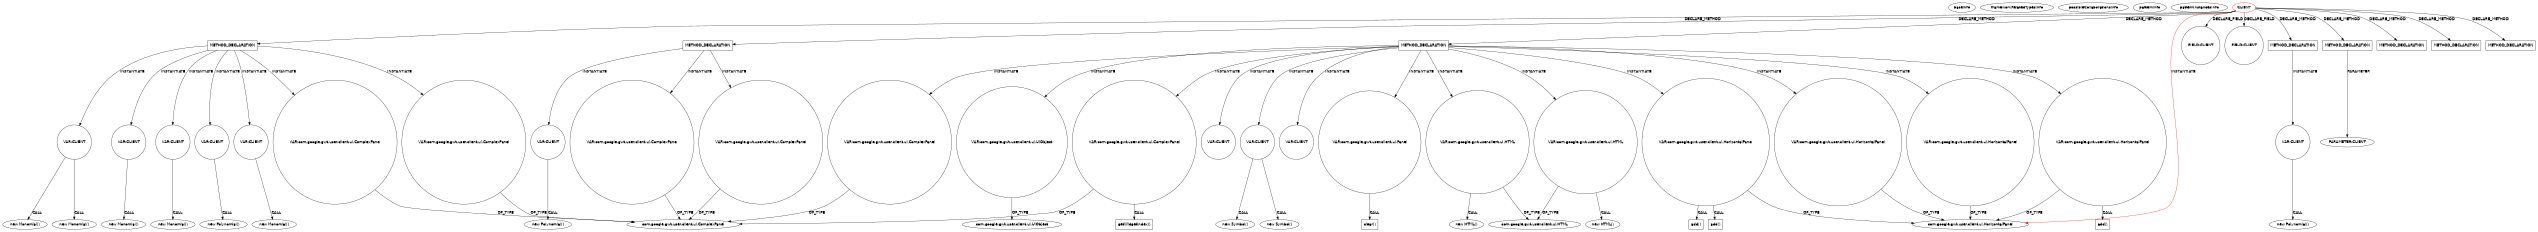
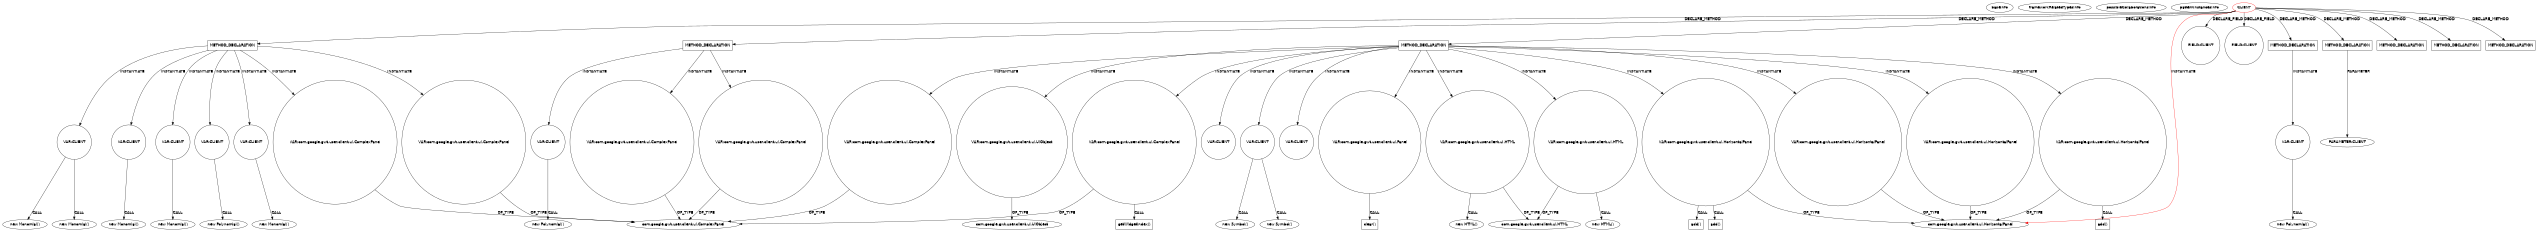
node "patternInfo": removed
